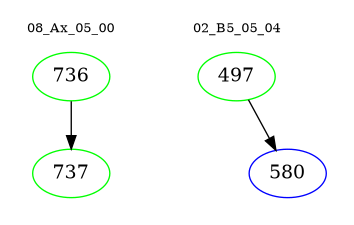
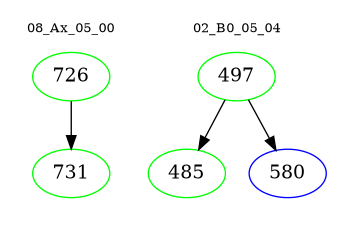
cluster "02_B5_05_04": label "02_B5_05_04" -> "02_B0_05_04"
node "736": label "736" -> "726"
node "737": label "737" -> "731"
node "485": added
